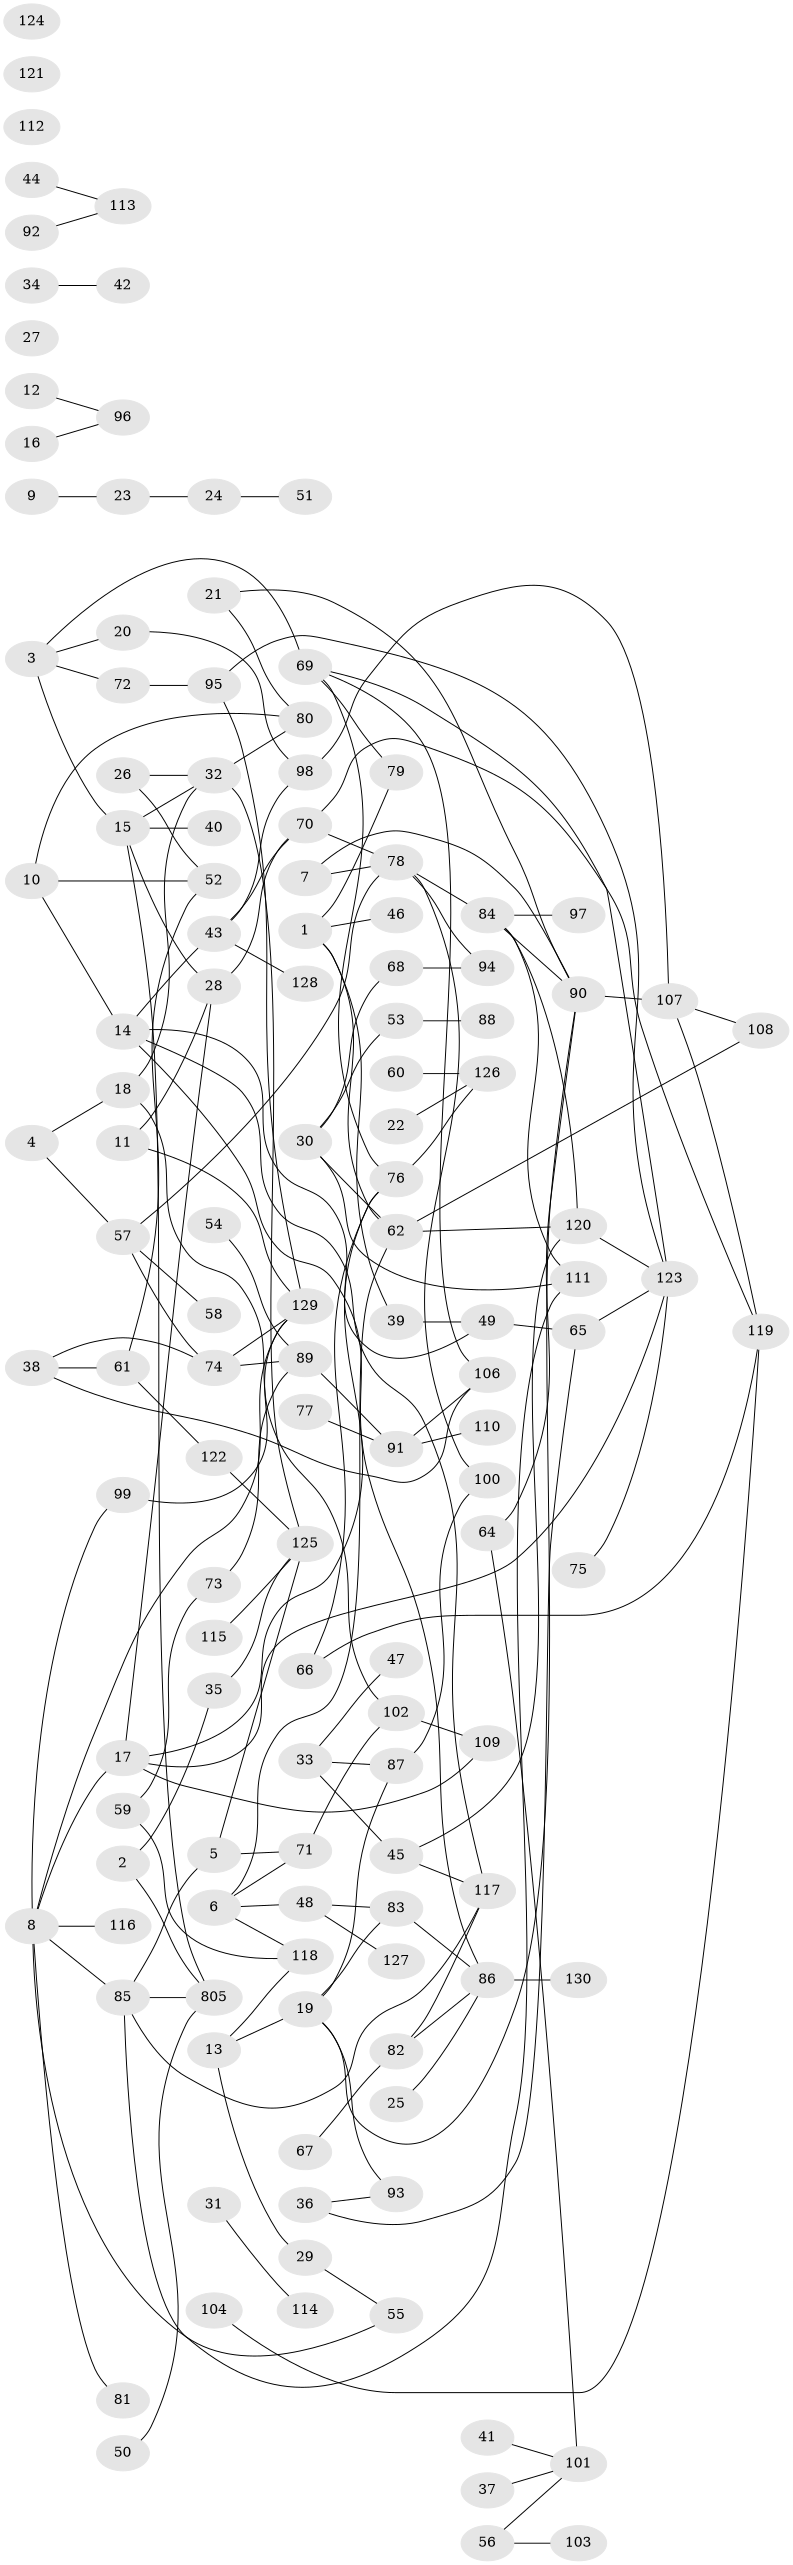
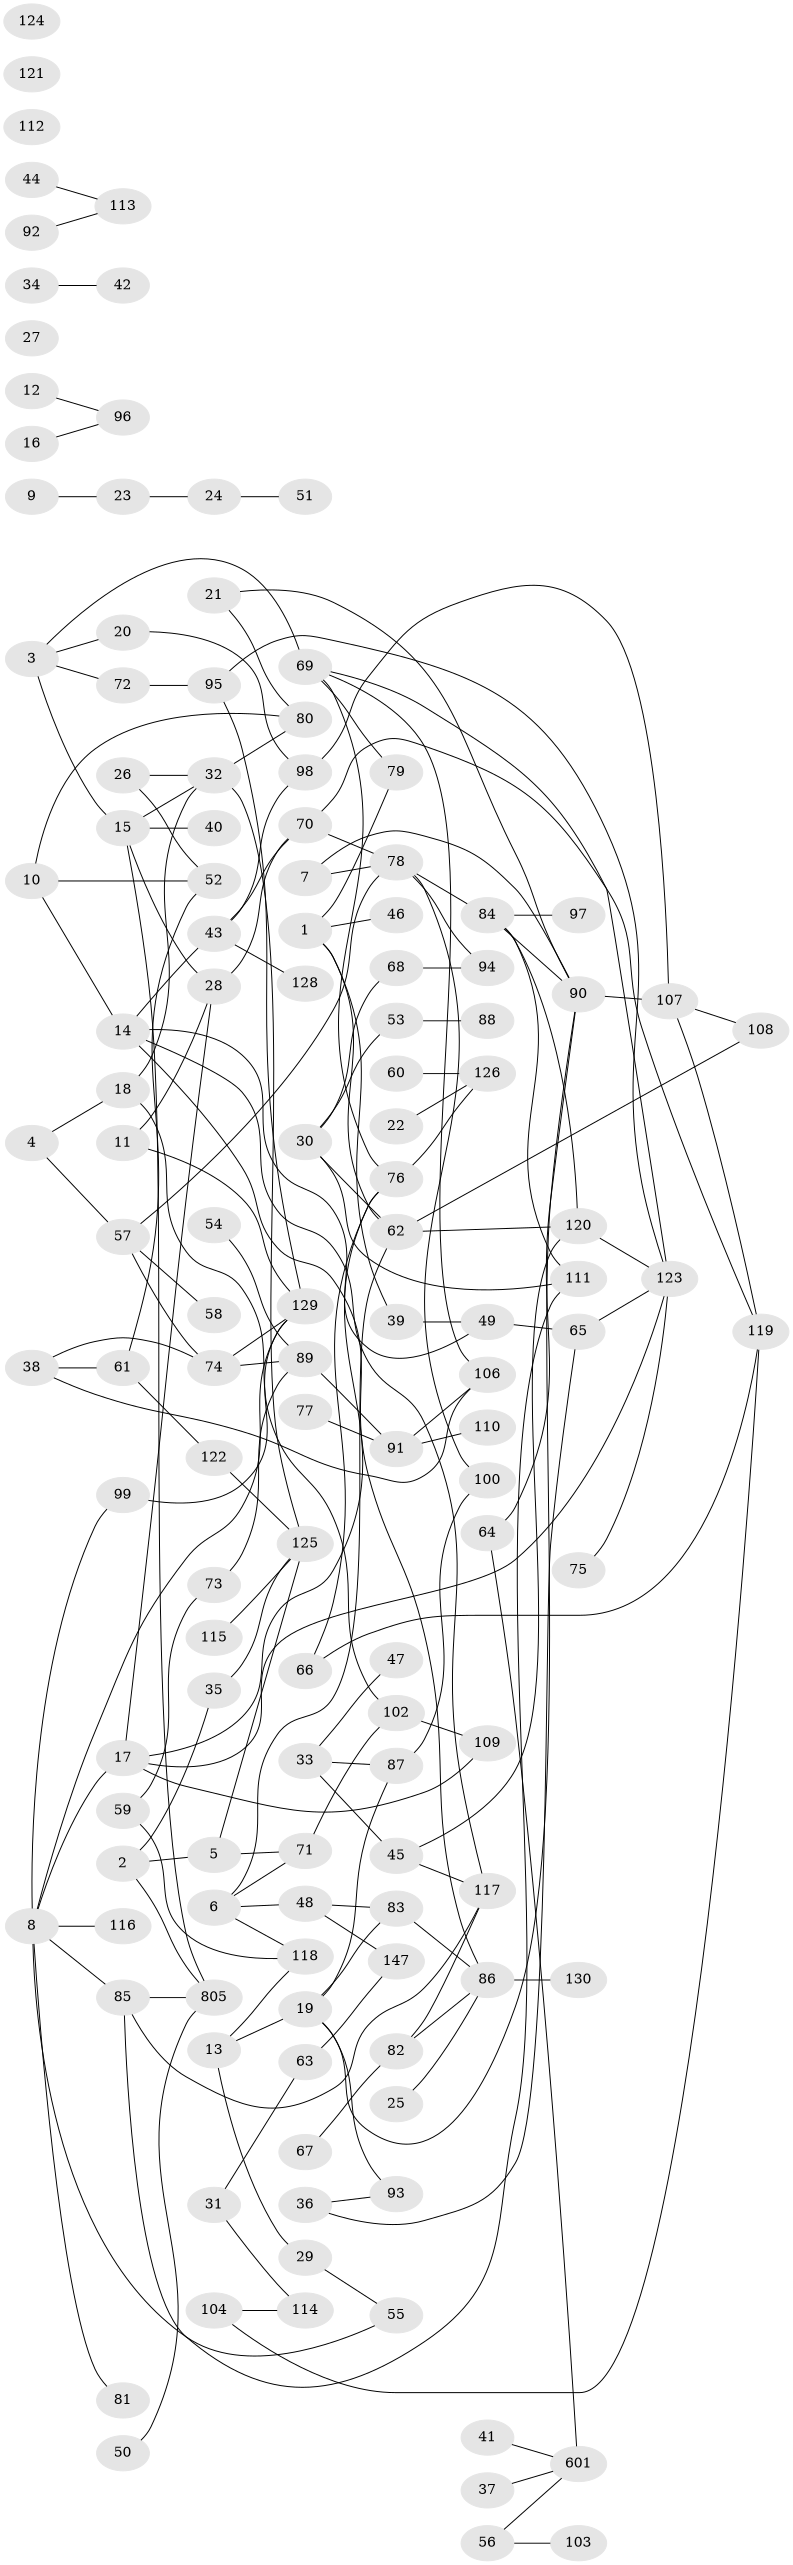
edge "5" -- "85": now "5" -- "2"
node "127": label "127" -> "147"
node "63": added
edge "104" -- "114": added
node "101": label "101" -> "601"
